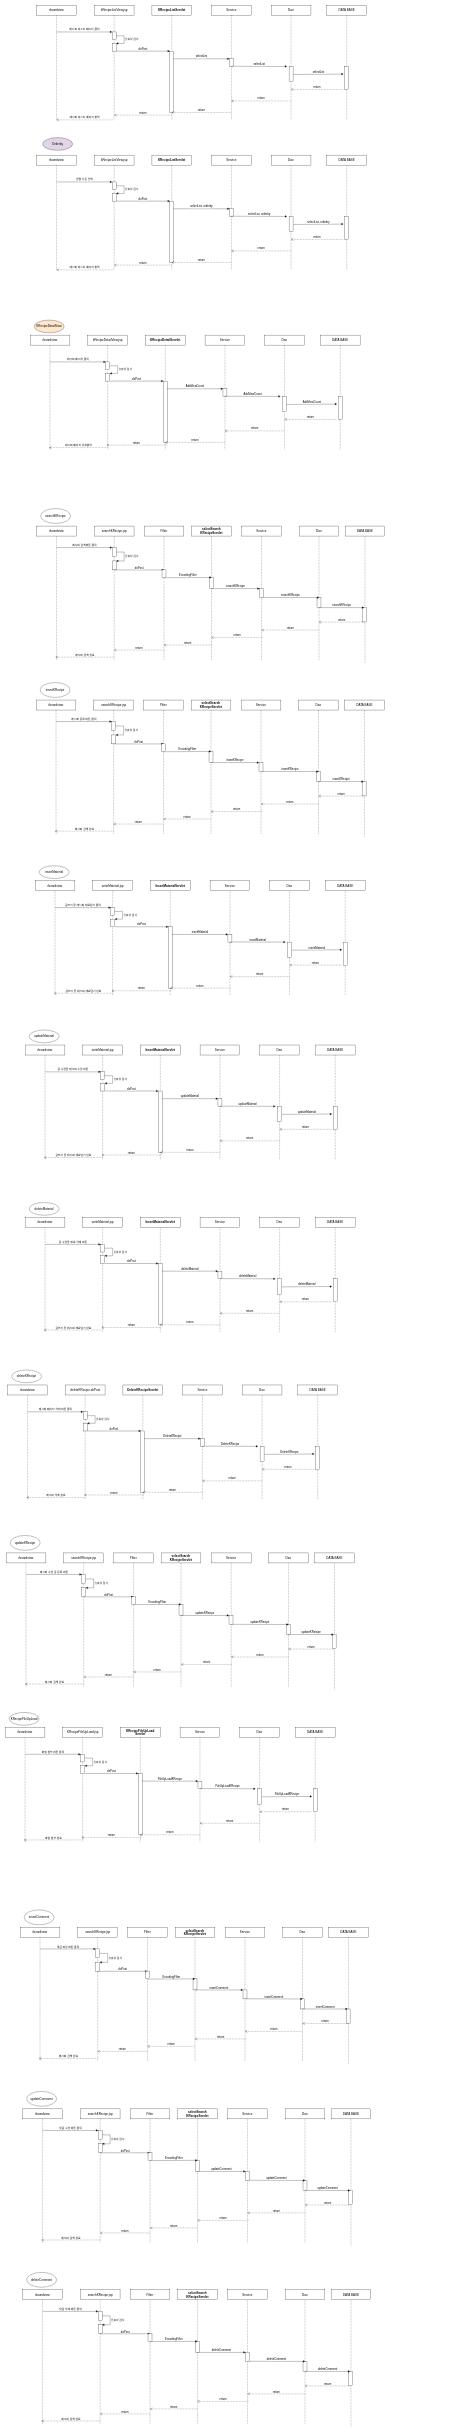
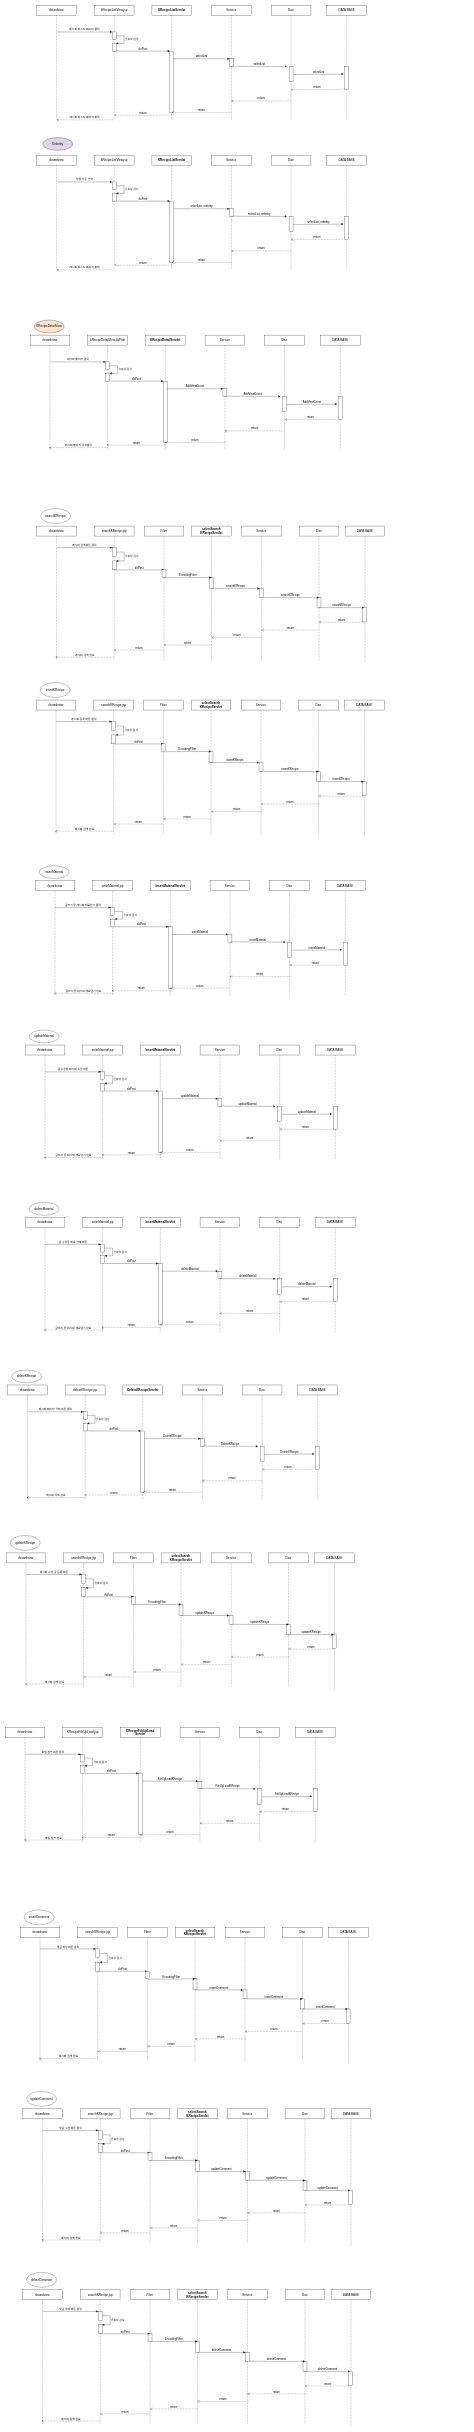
node "kRecipeDetailView.jsp": label "kRecipeDetailView.jsp" -> "kRecipeDetailView.doPost"
node "deleteKRecipe.doPost": label "deleteKRecipe.doPost" -> "deleteKRecipe.jsp"
node "KRecipeFileUpLoad": removed
